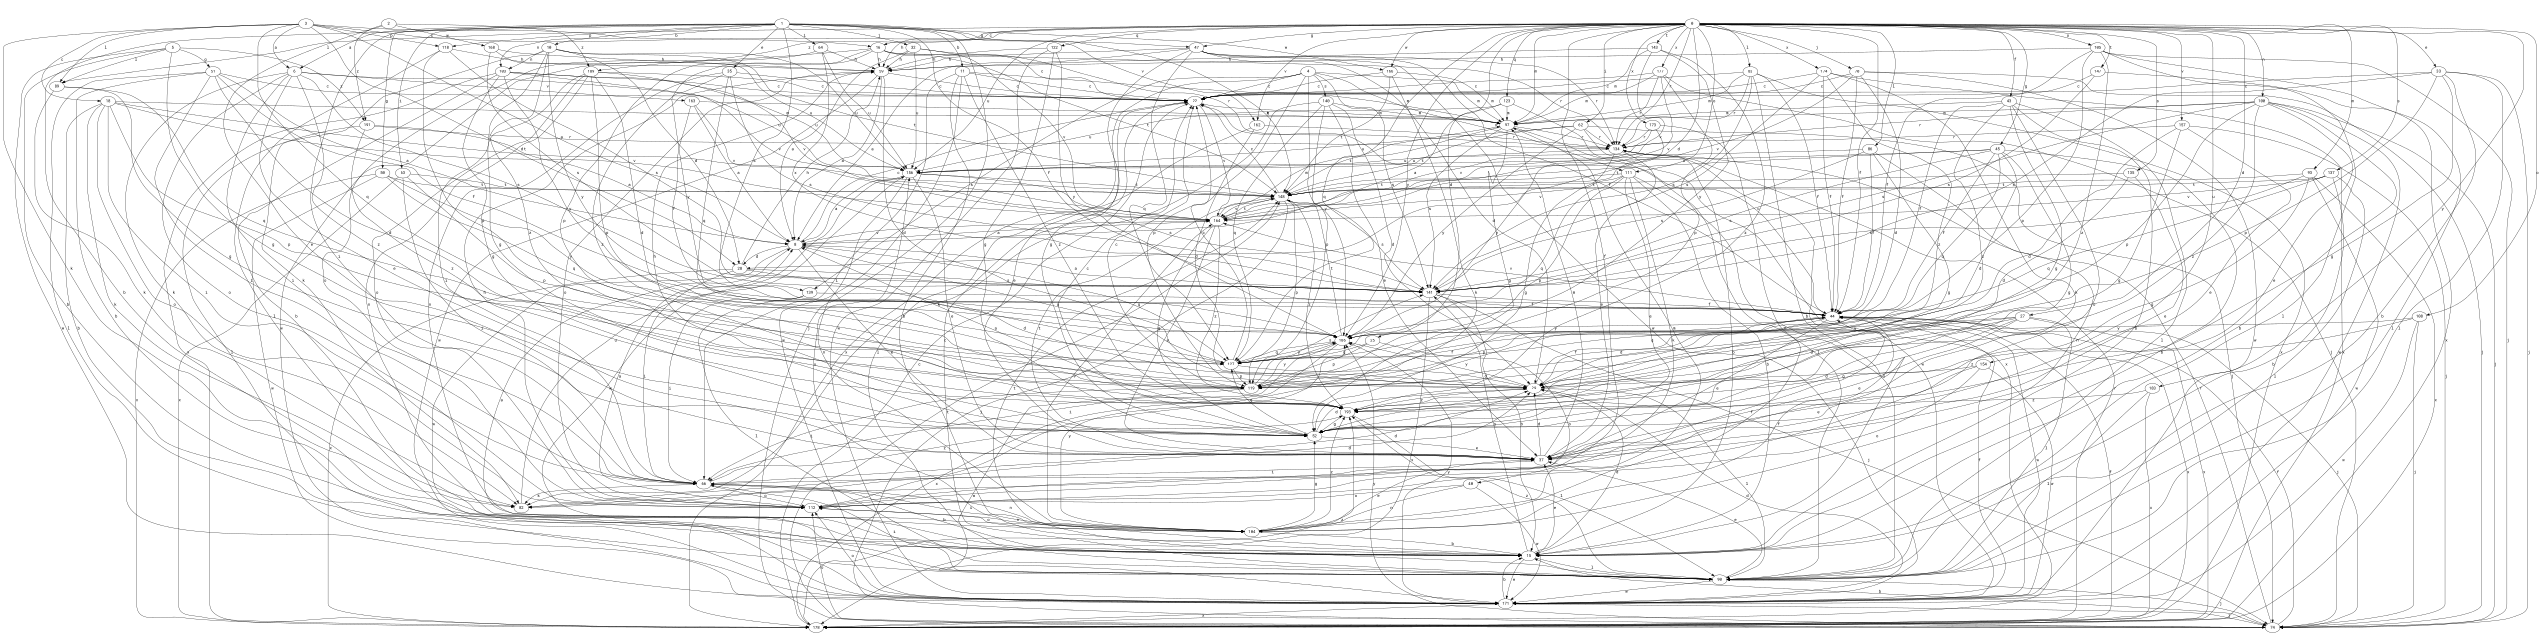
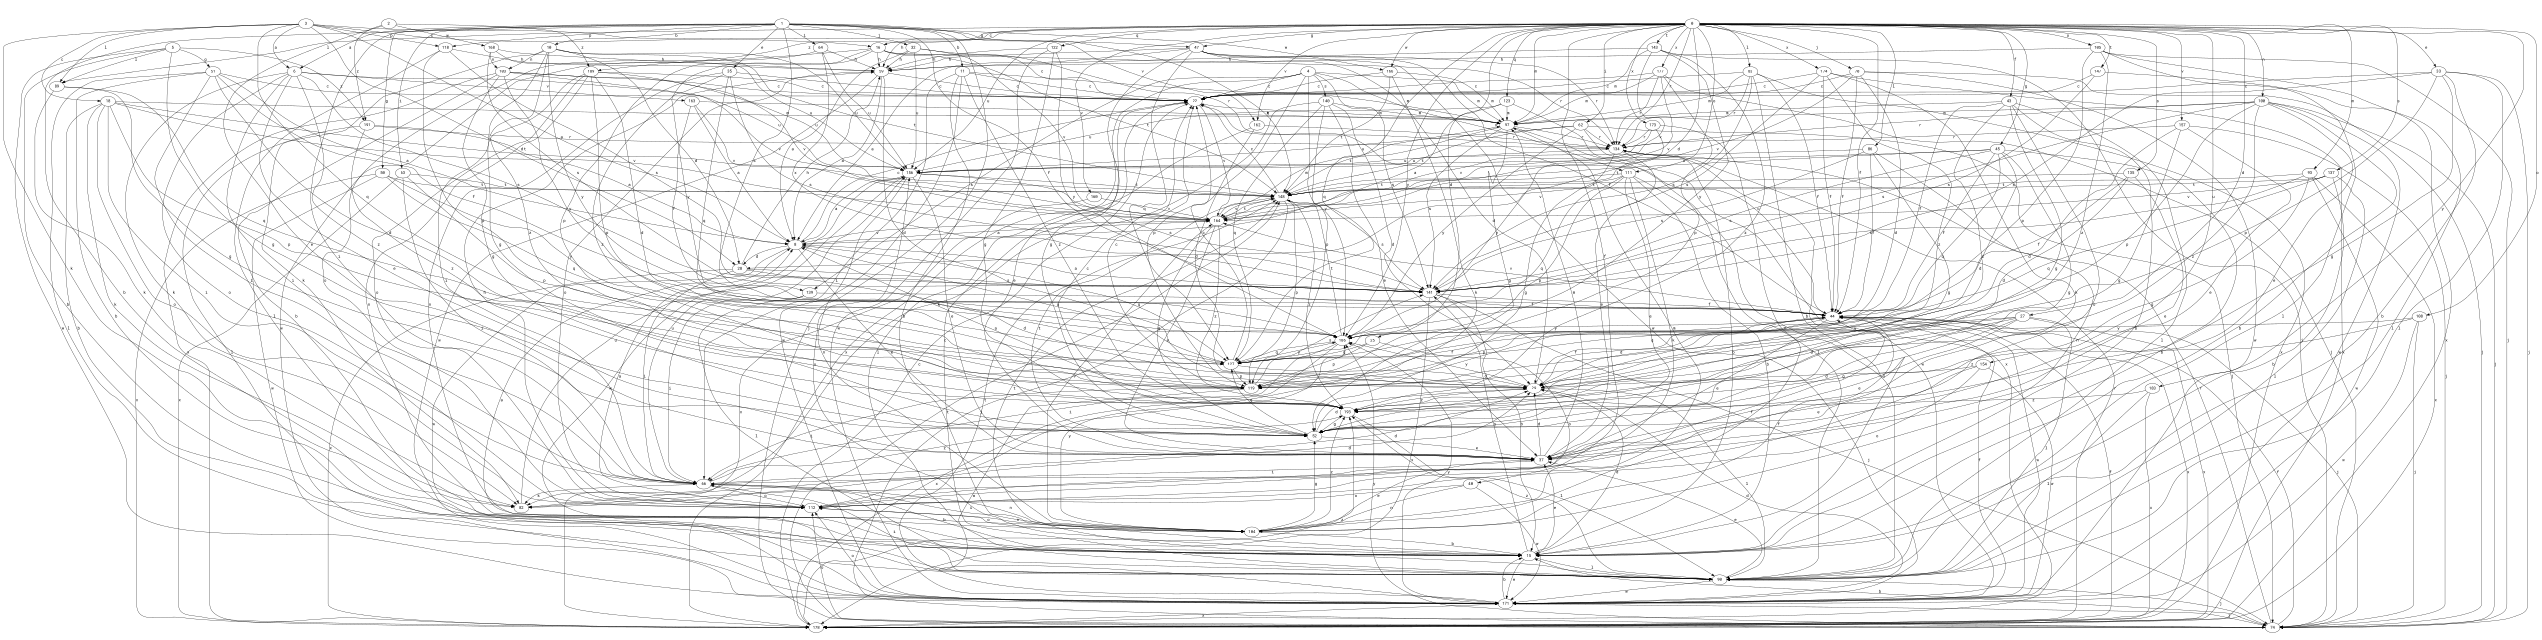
edge "1" -> "103": now "168" -> "103"
edge "105" -> "44": now "135" -> "44"
node "160": added
edge "143" -> "74": added, label "j"
edge "66" -> "156": added, label "u"
edge "52" -> "59": removed, label "h"
edge "119" -> "186": removed, label "y"
edge "171" -> "148": added, label "t"
